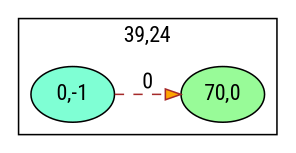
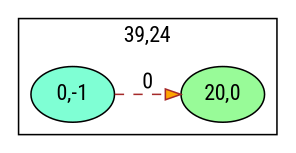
node "70,0": label "70,0" -> "20,0"
